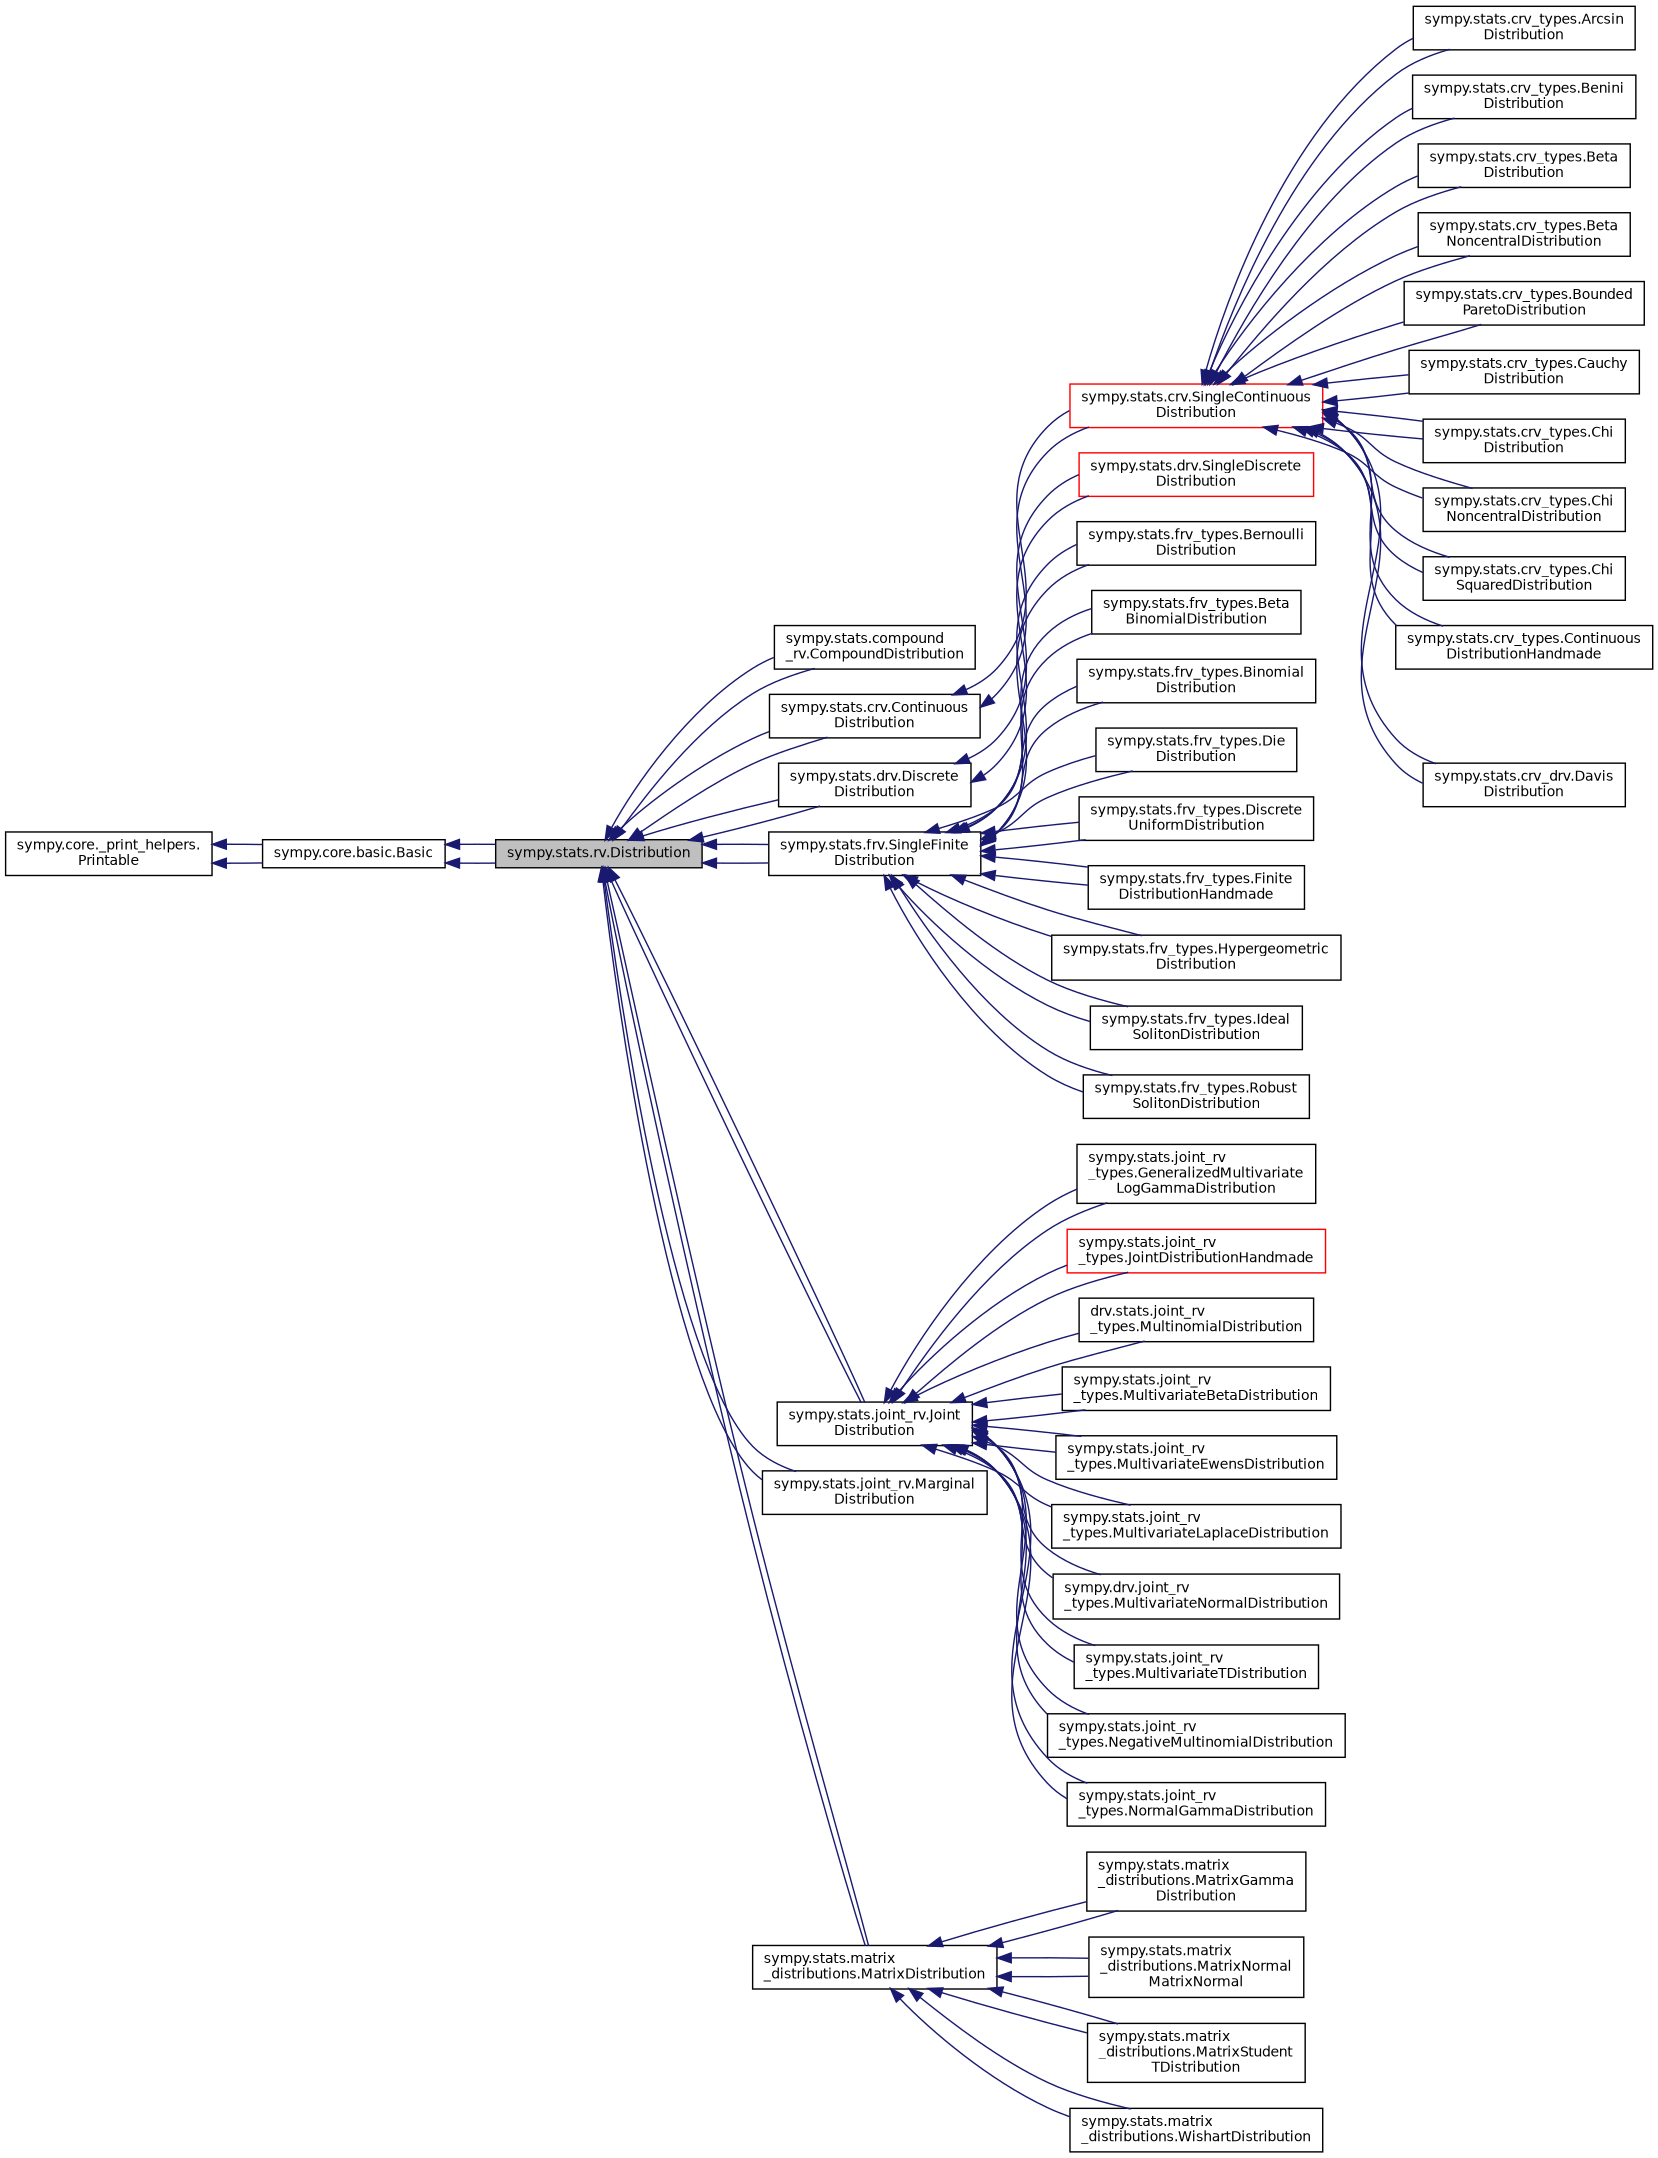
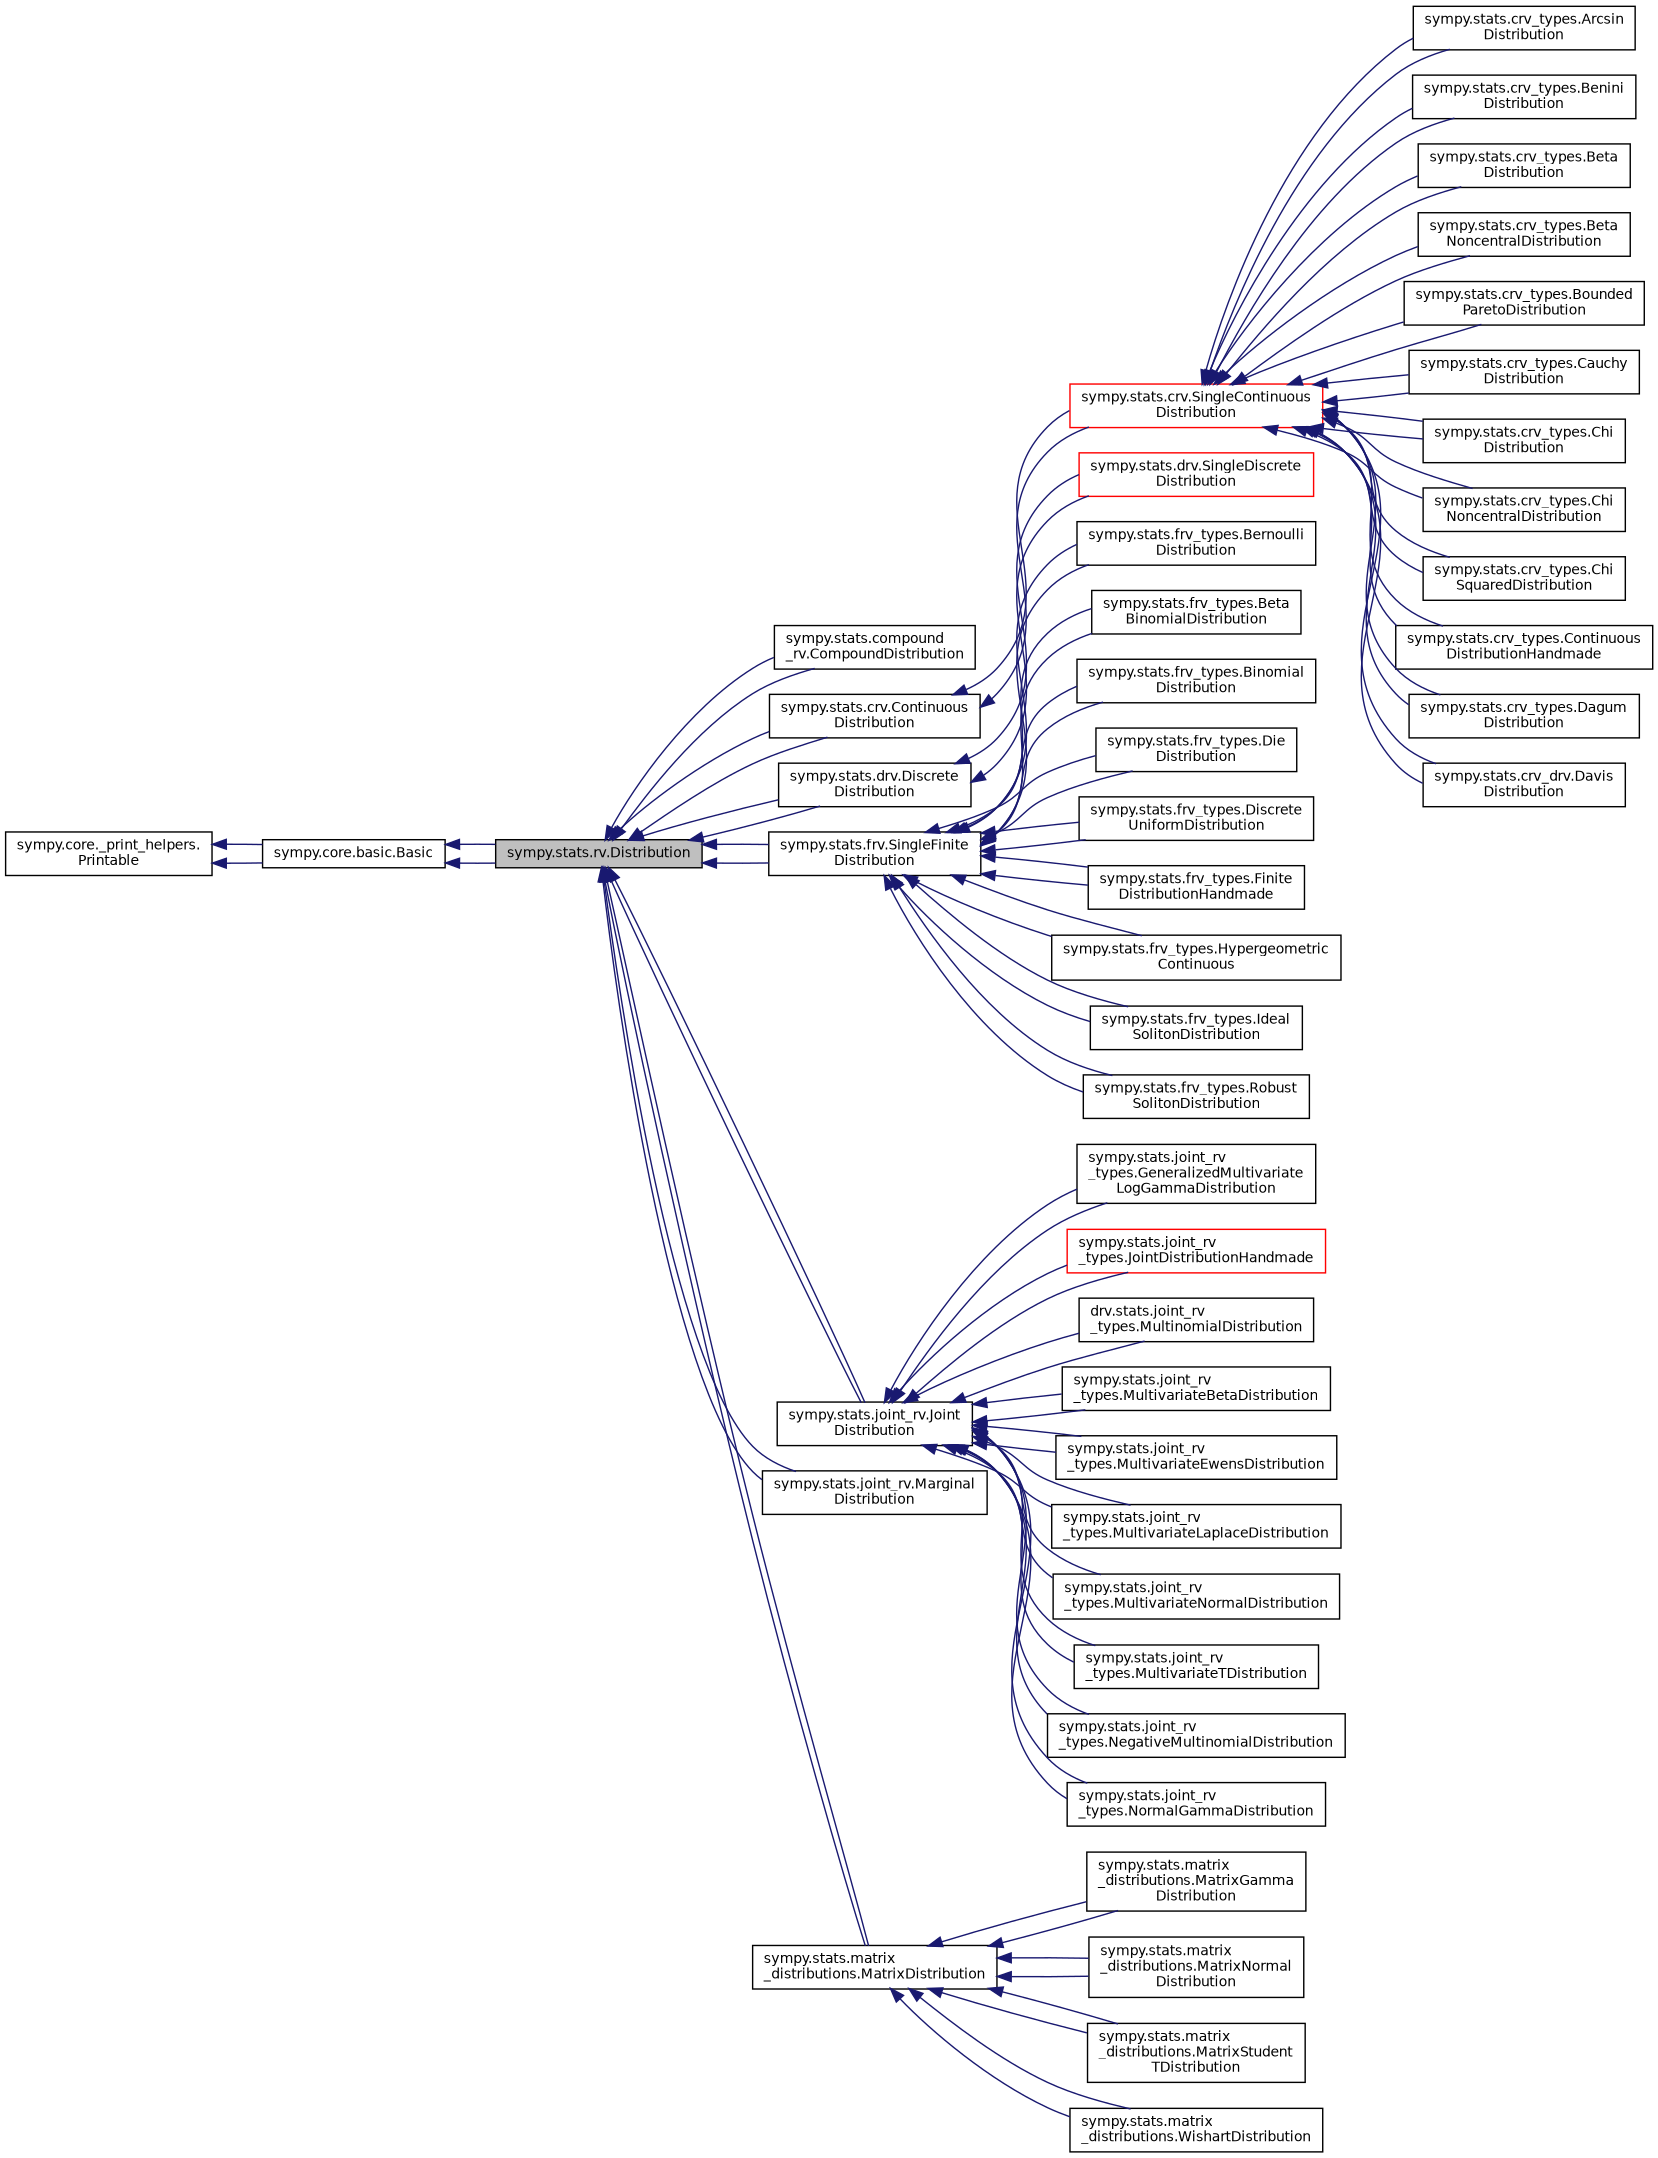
node "sympy.stats.crv_types.Dagum Distribution": added
node "sympy.stats.frv_types.Hypergeometric Distribution": label "sympy.stats.frv_types.Hypergeometric Distribution" -> "sympy.stats.frv_types.Hypergeometric Continuous"
node "sympy.drv.joint_rv _types.MultivariateNormalDistribution": label "sympy.drv.joint_rv _types.MultivariateNormalDistribution" -> "sympy.stats.joint_rv _types.MultivariateNormalDistribution"
node "sympy.stats.matrix _distributions.MatrixNormal MatrixNormal": label "sympy.stats.matrix _distributions.MatrixNormal MatrixNormal" -> "sympy.stats.matrix _distributions.MatrixNormal Distribution"
